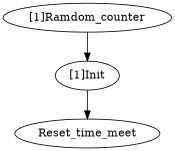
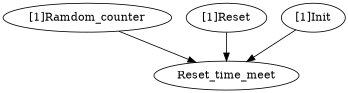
node "[1]Reset": added
edge "[1]Ramdom_counter" -> "[1]Init": now "[1]Ramdom_counter" -> "Reset_time_meet"
